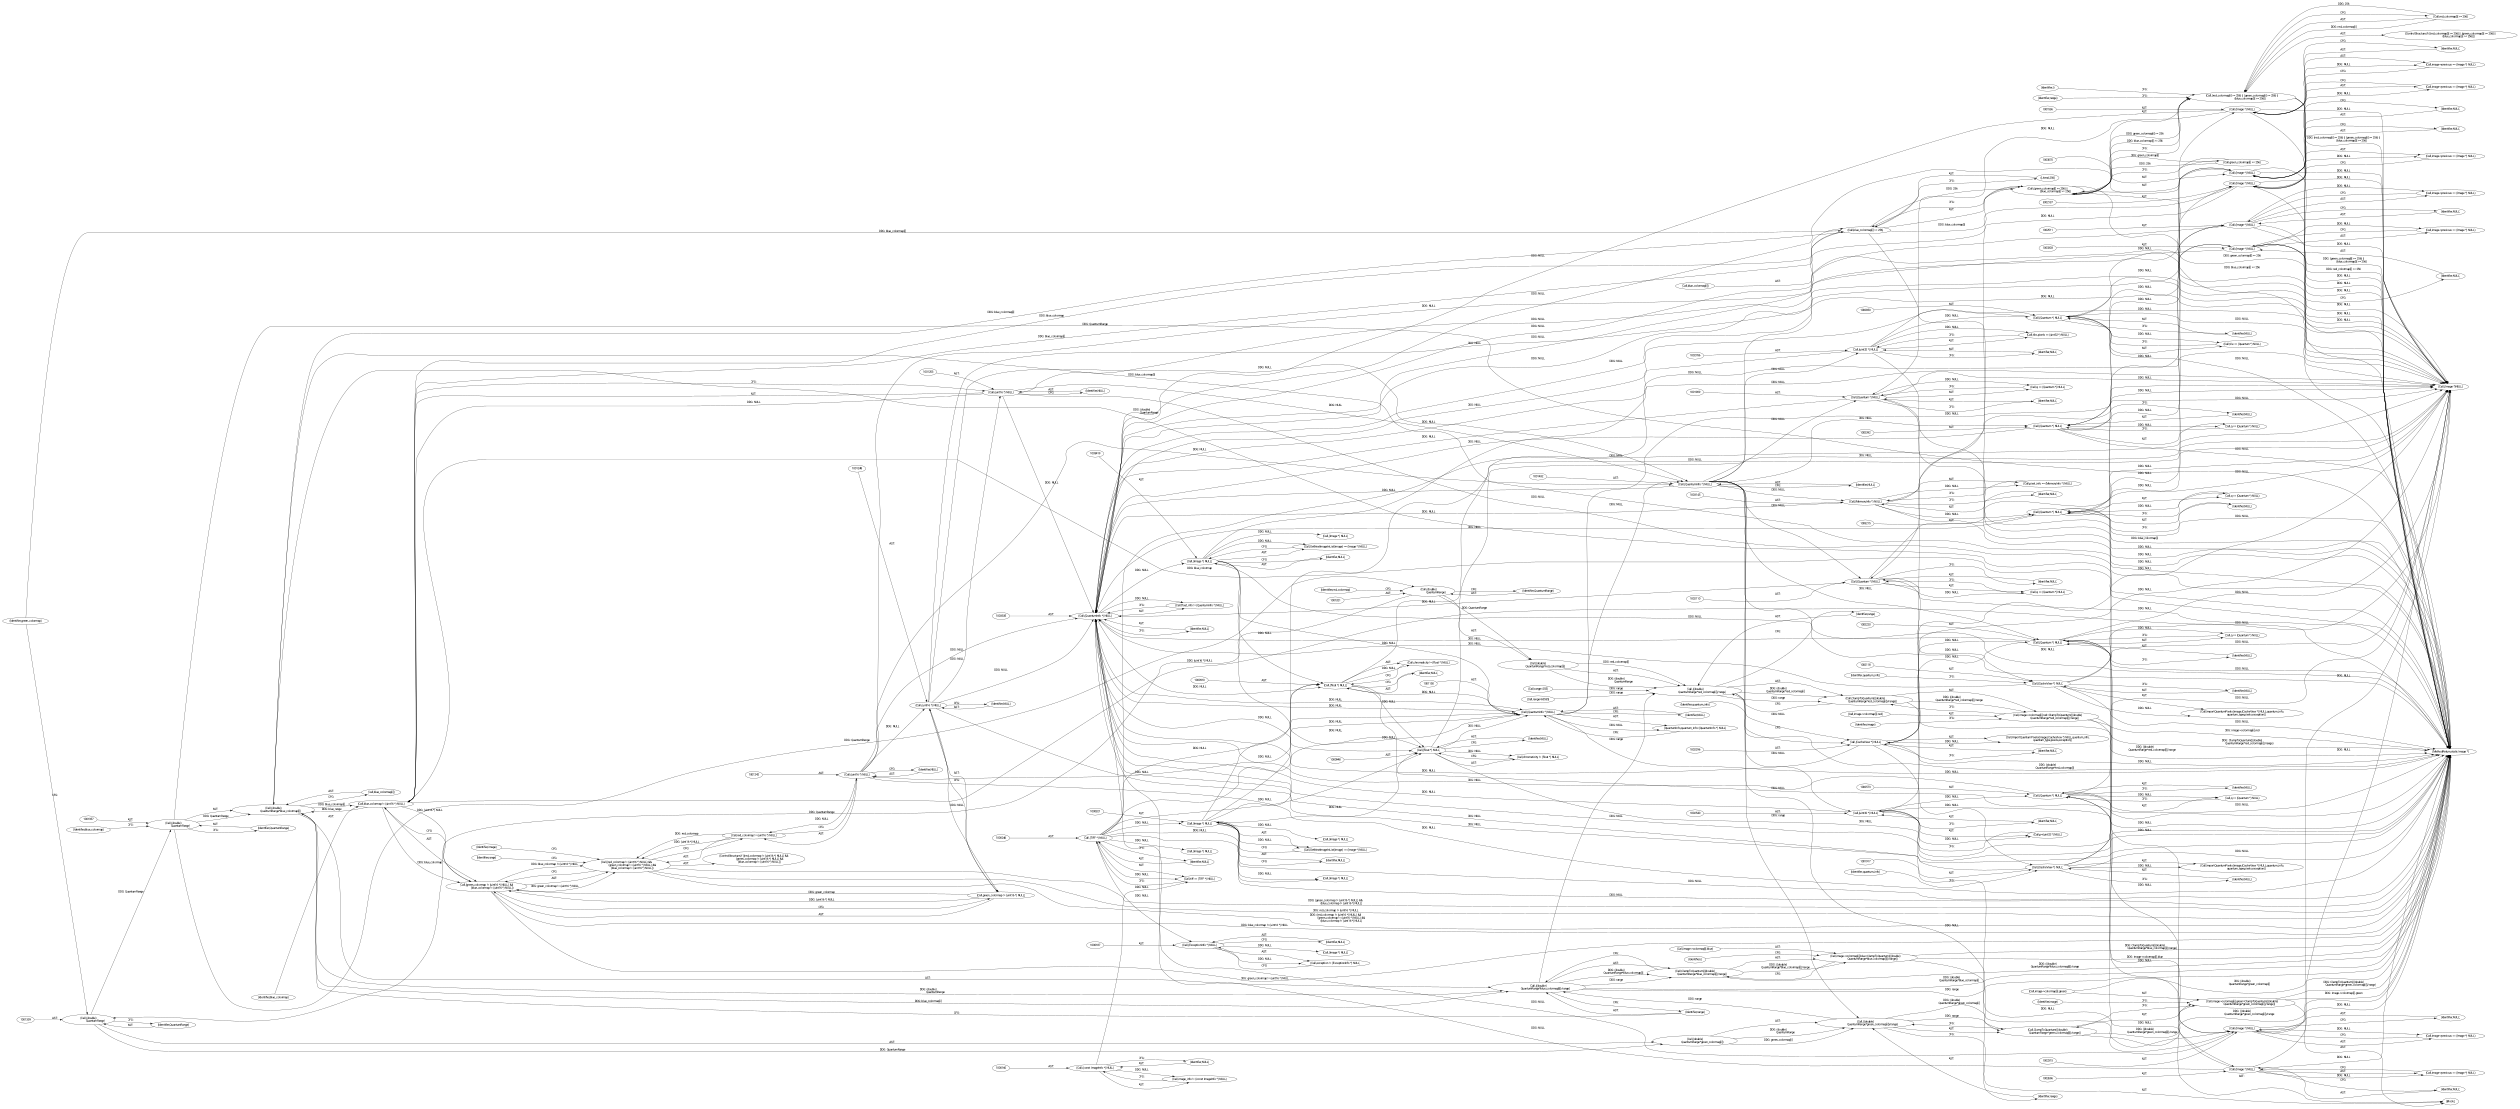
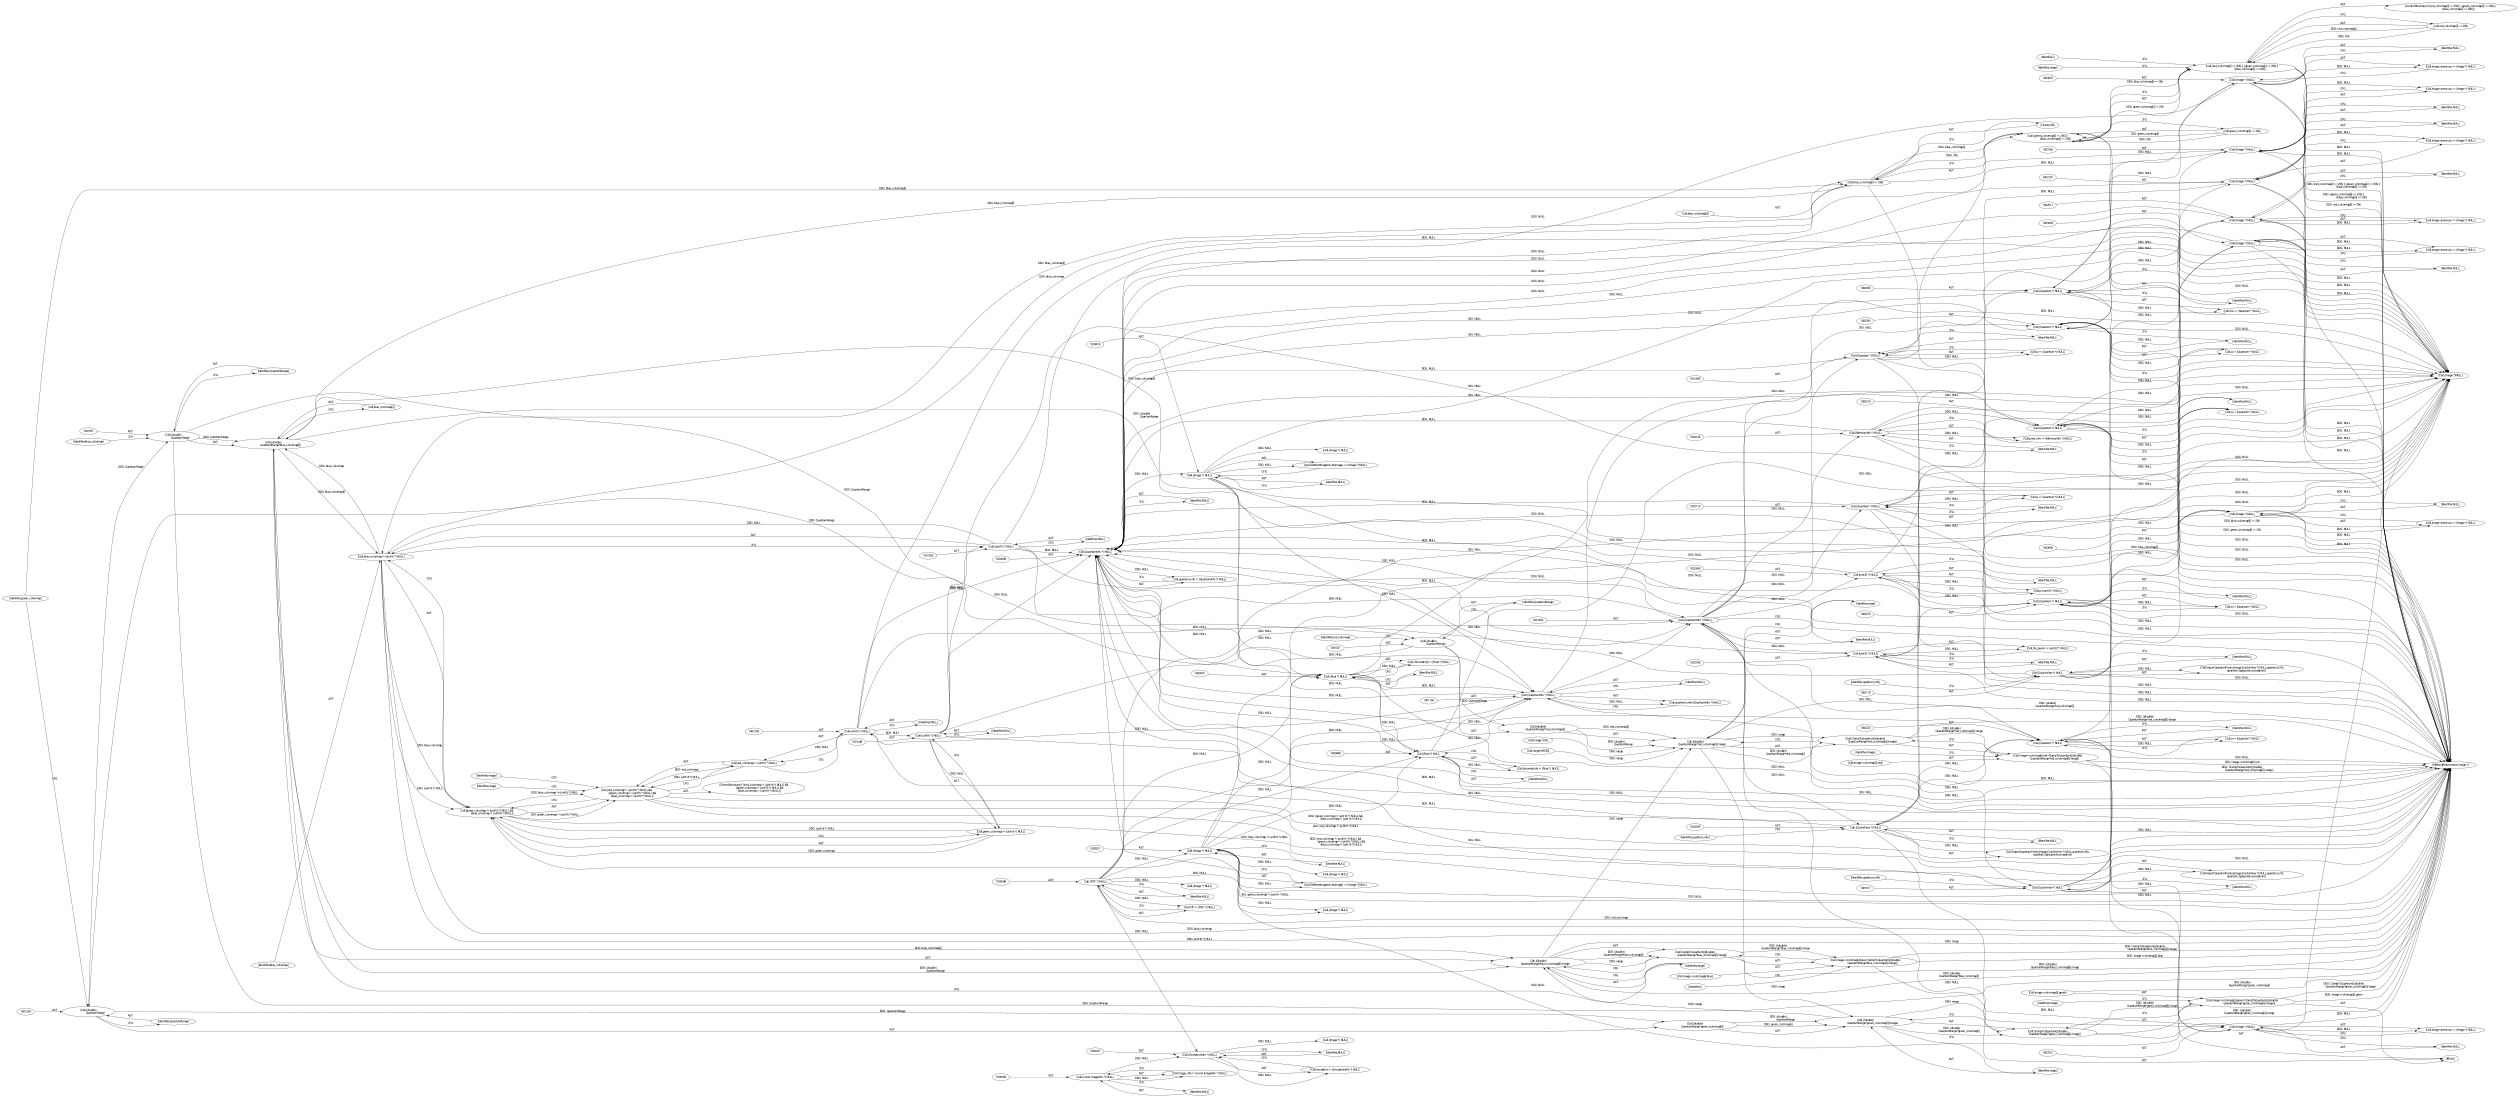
node "(Call,float_info != (QuantumInfo *) NULL)": label "(Call,float_info != (QuantumInfo *) NULL)" -> "(Call,quantum_info != (QuantumInfo *) NULL)"
node "(QuantumInfo,quantum_info=(QuantumInfo *) NULL)": label "(QuantumInfo,quantum_info=(QuantumInfo *) NULL)" -> "(Call,quantum_info=(QuantumInfo *) NULL)"
edge "(Call,blue_colormap != (uint16 *) NULL)" -> "(Call,(double) QuantumRange*blue_colormap[i])": label "DDG: blue_range" -> "DDG: blue_colormap"
edge "(Call,(TIFF *) NULL)" -> "(MethodReturn,static Image *)": label "DDG: NULL" -> "DDG: red_colormap"
edge "(Call,(const ImageInfo *) NULL)" -> "(Call,tiff == (TIFF *) NULL)": now "(Call,(const ImageInfo *) NULL)" -> "(Call,(ExceptionInfo *) NULL)"
